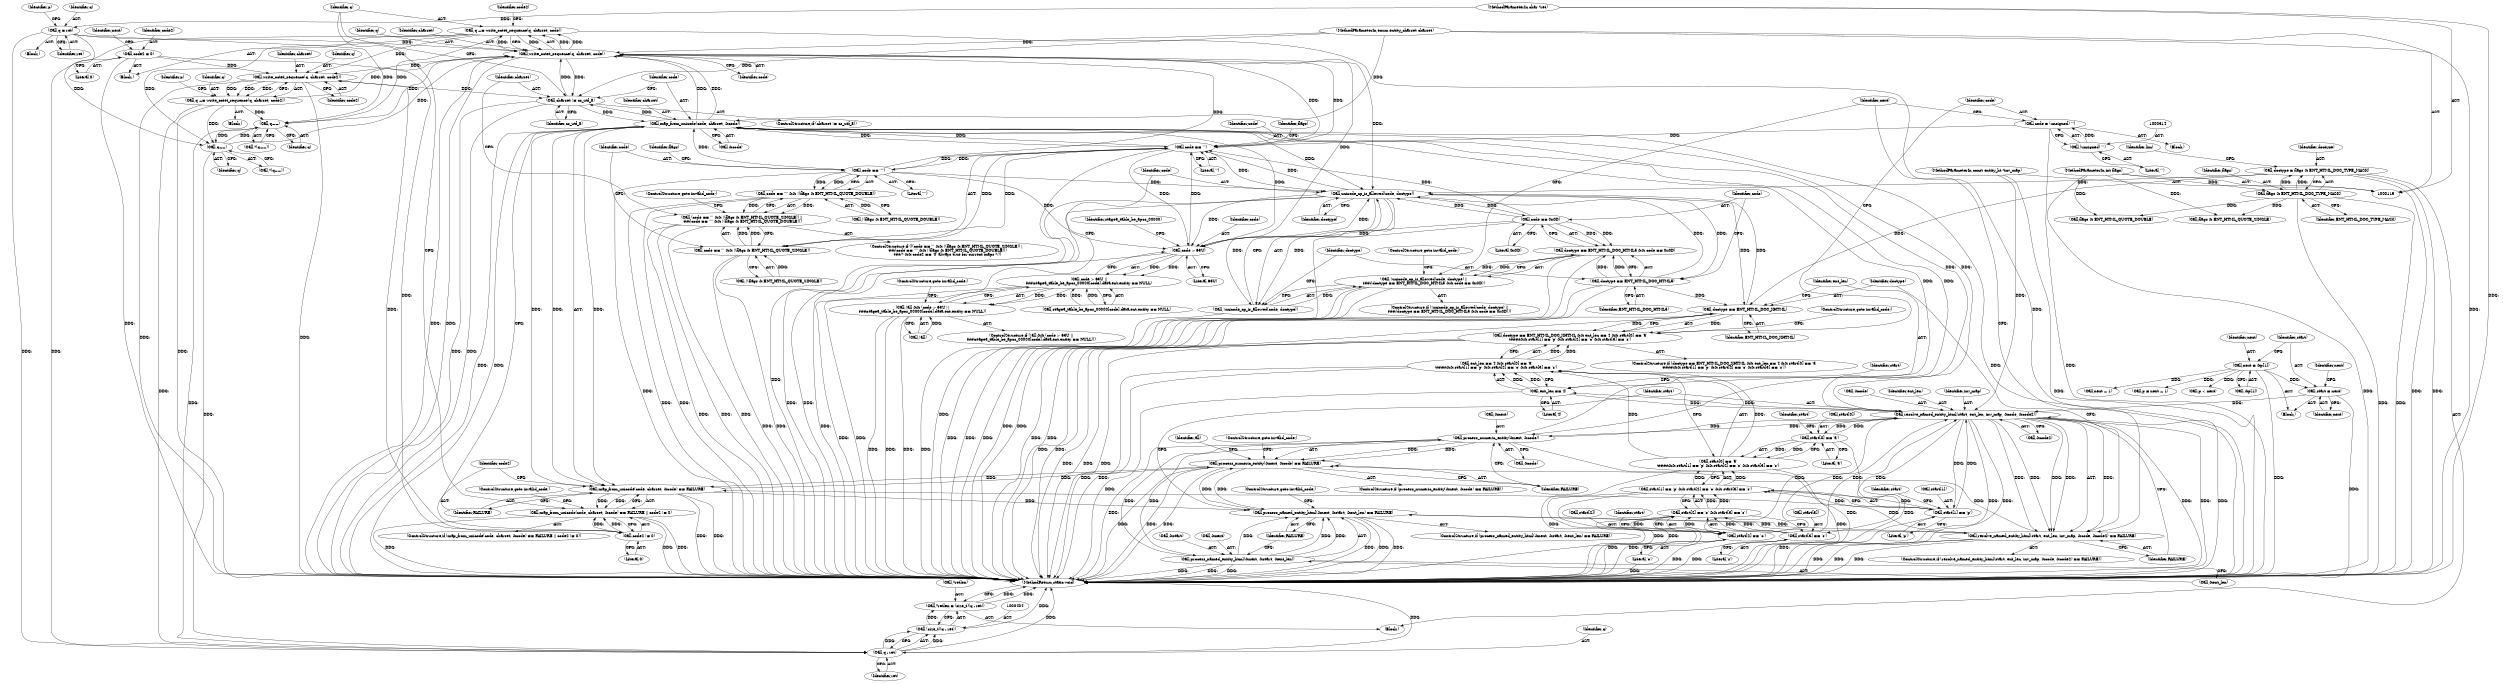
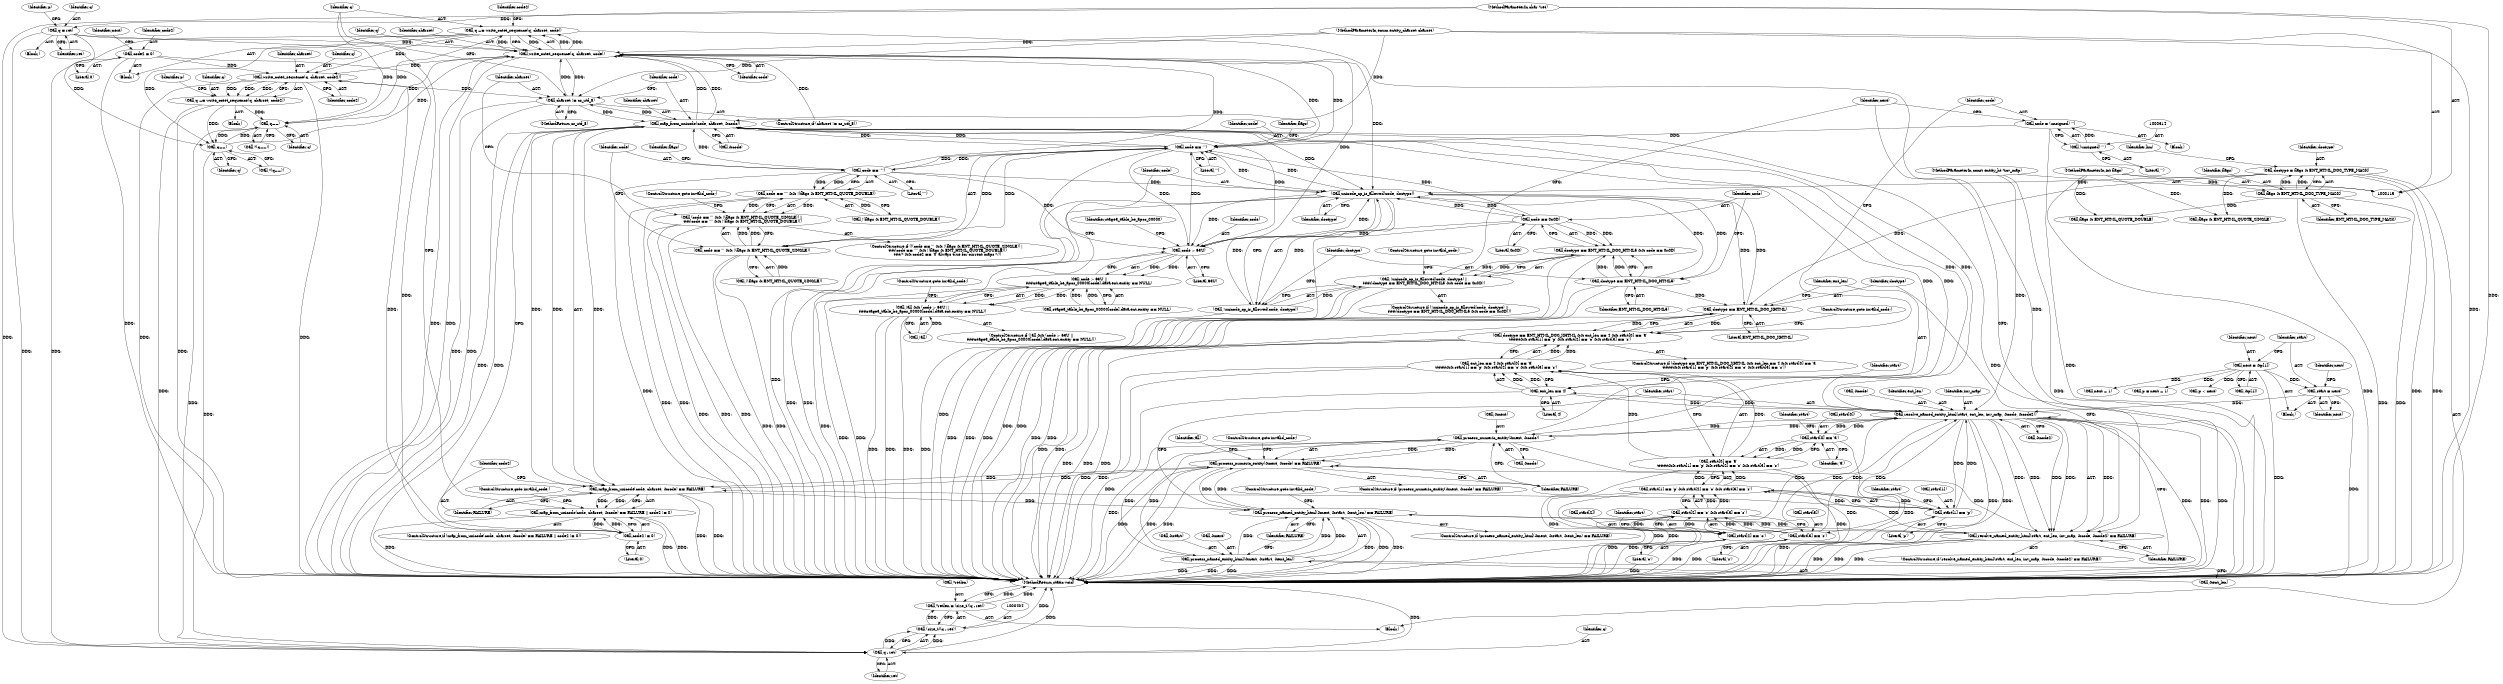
edge "(MethodParameterIn,char *ret)" -> "(Call,q - ret)": added, label "DDG:"
edge "(Call,q += write_octet_sequence(q, charset, code2))" -> "(Call,write_octet_sequence(q, charset, code))": now "(ControlStructure,if (charset != cs_utf_8))" -> "(Call,write_octet_sequence(q, charset, code))"
node "(Identifier,cs_utf_8)": label "(Identifier,cs_utf_8)" -> "(MethodReturn,cs_utf_8)"
edge "(Call,flags & ENT_HTML_DOC_TYPE_MASK)" -> "(Call,flags & ENT_HTML_QUOTE_SINGLE)": now "(Call,doctype = flags & ENT_HTML_DOC_TYPE_MASK)" -> "(Call,flags & ENT_HTML_QUOTE_SINGLE)"
node "(Identifier,ENT_HTML_DOC_XHTML)": label "(Identifier,ENT_HTML_DOC_XHTML)" -> "(Literal,ENT_HTML_DOC_XHTML)"
node "(Literal,'a')": label "(Literal,'a')" -> "(Identifier,'a')"
